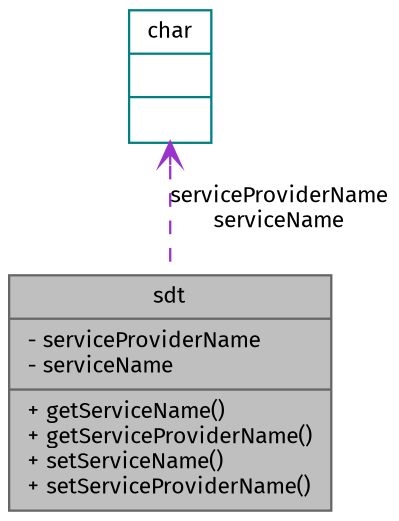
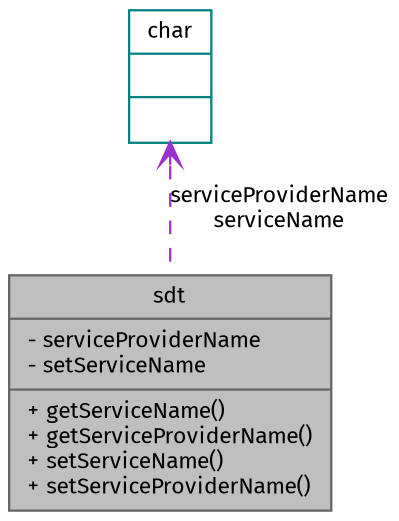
node "sdt": text "- serviceName" -> "- setServiceName"
